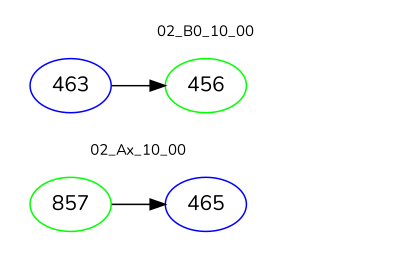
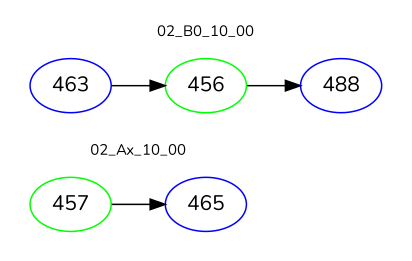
node "488": added
node "857": label "857" -> "457"
